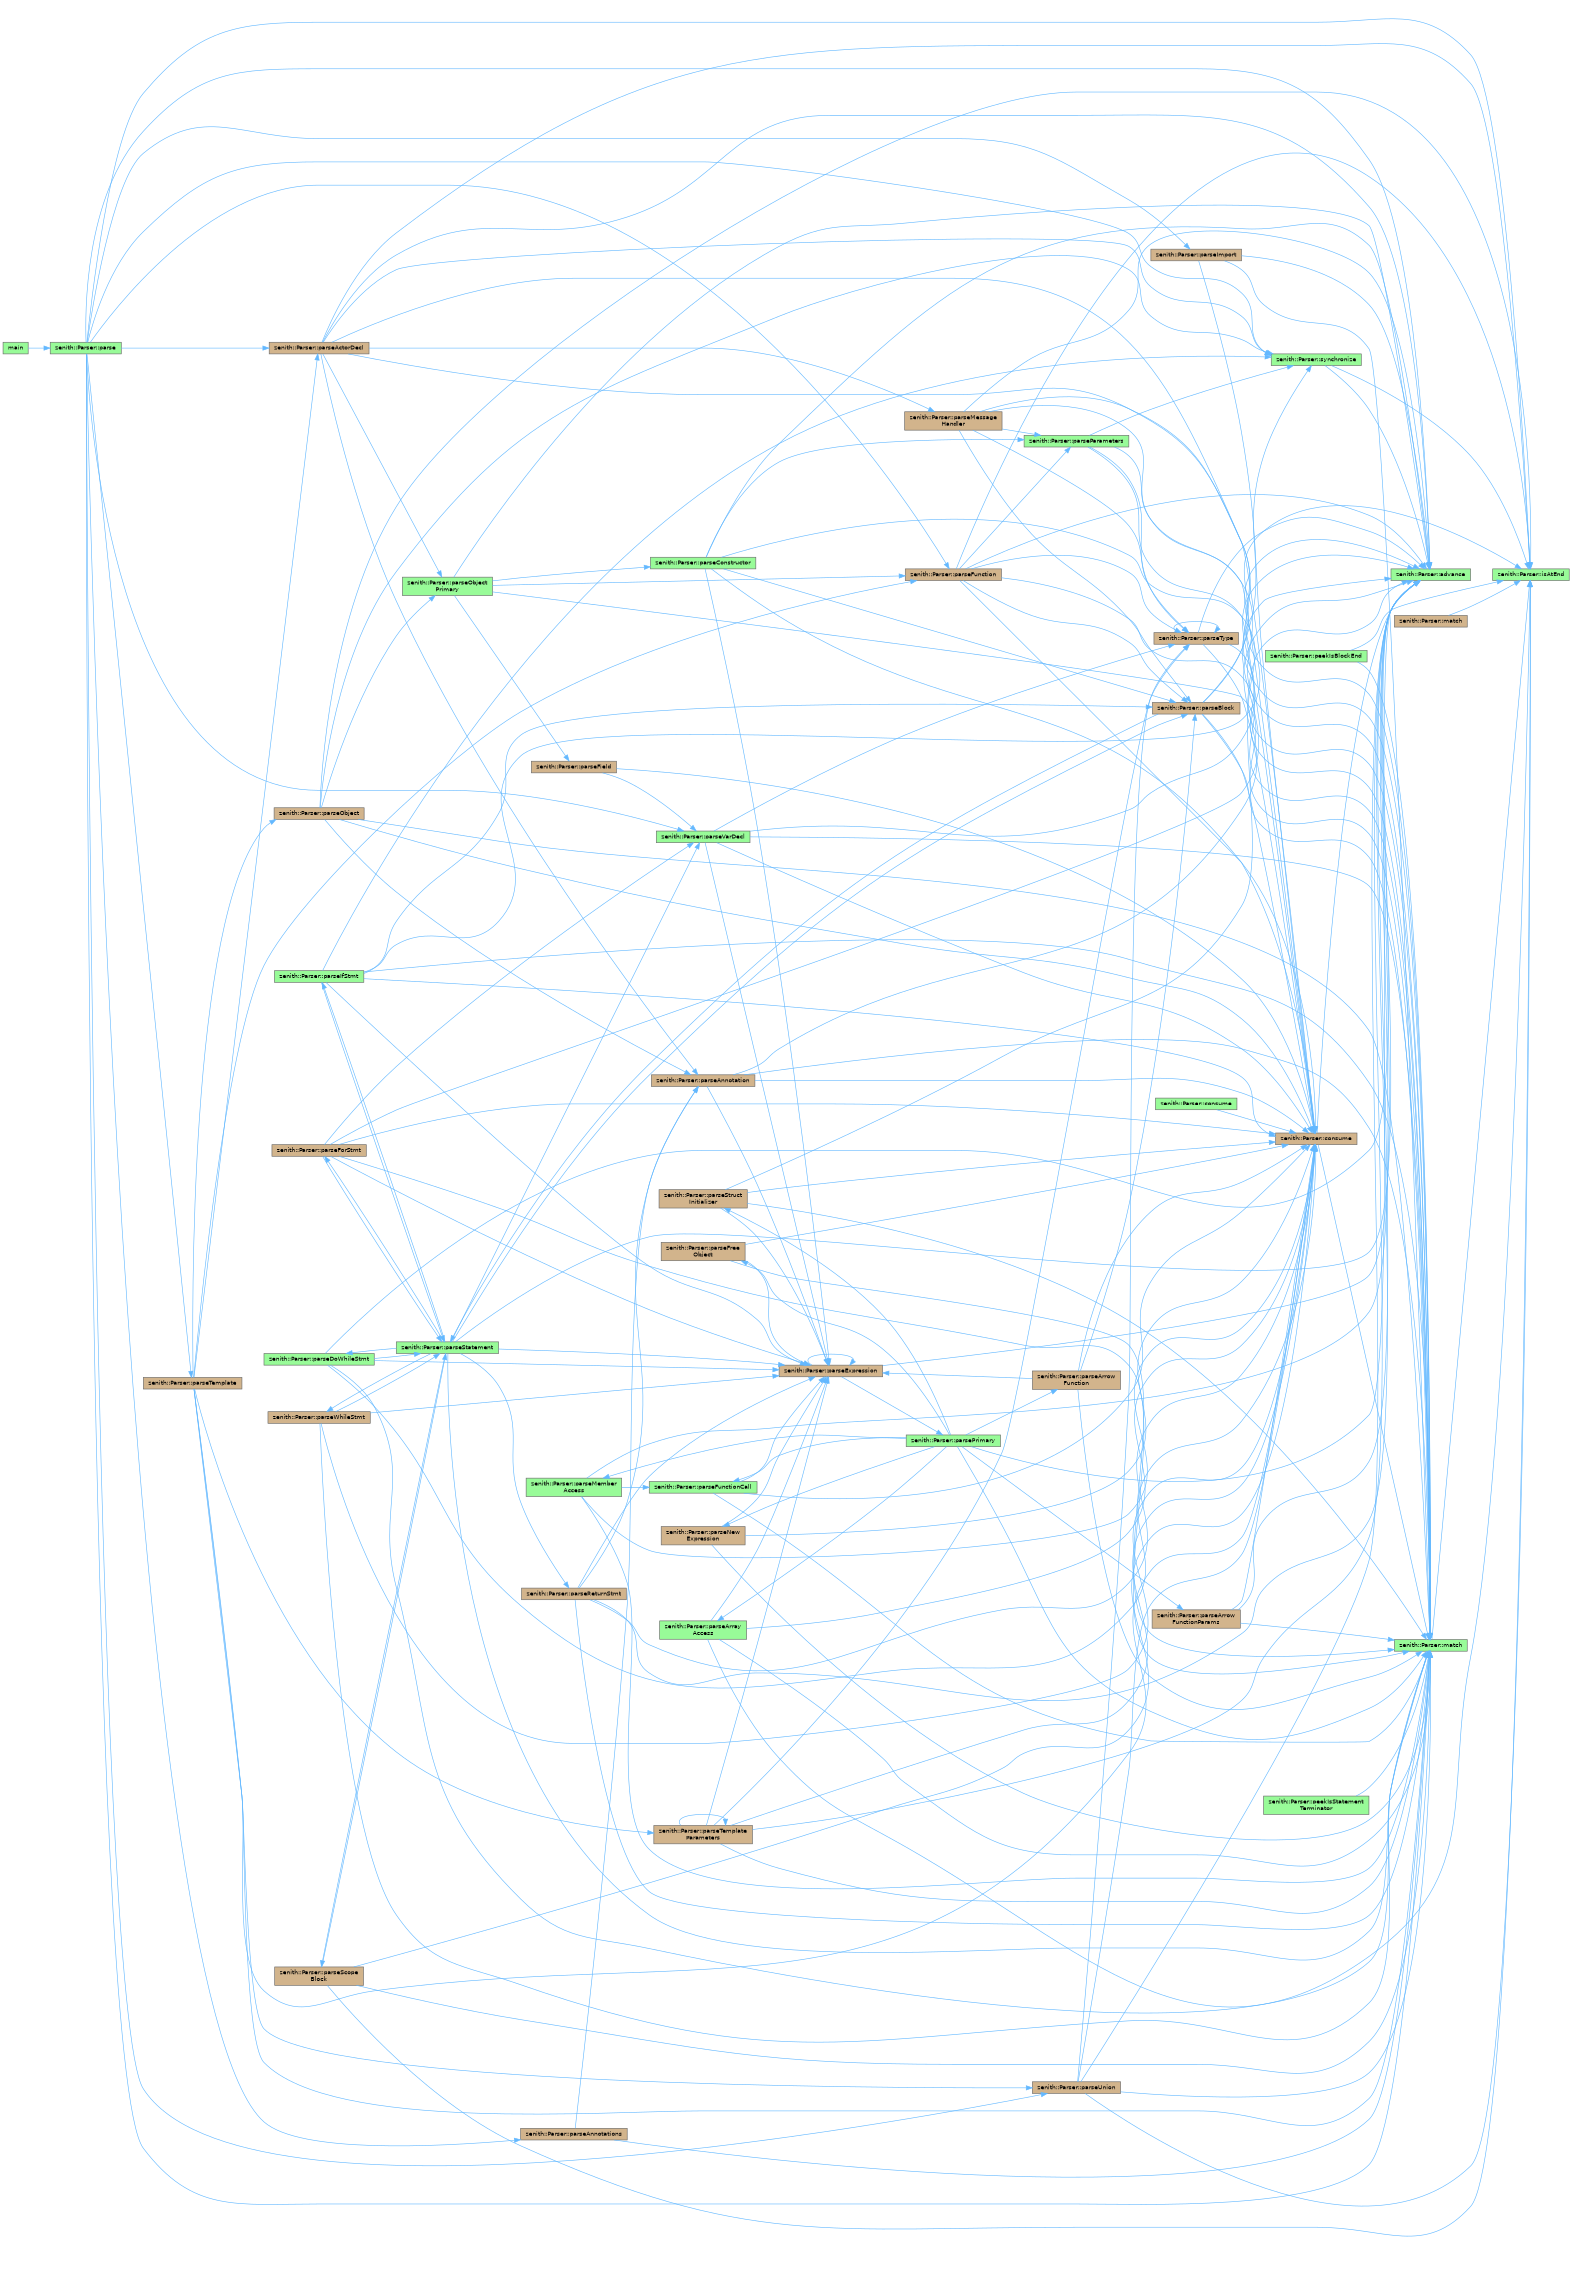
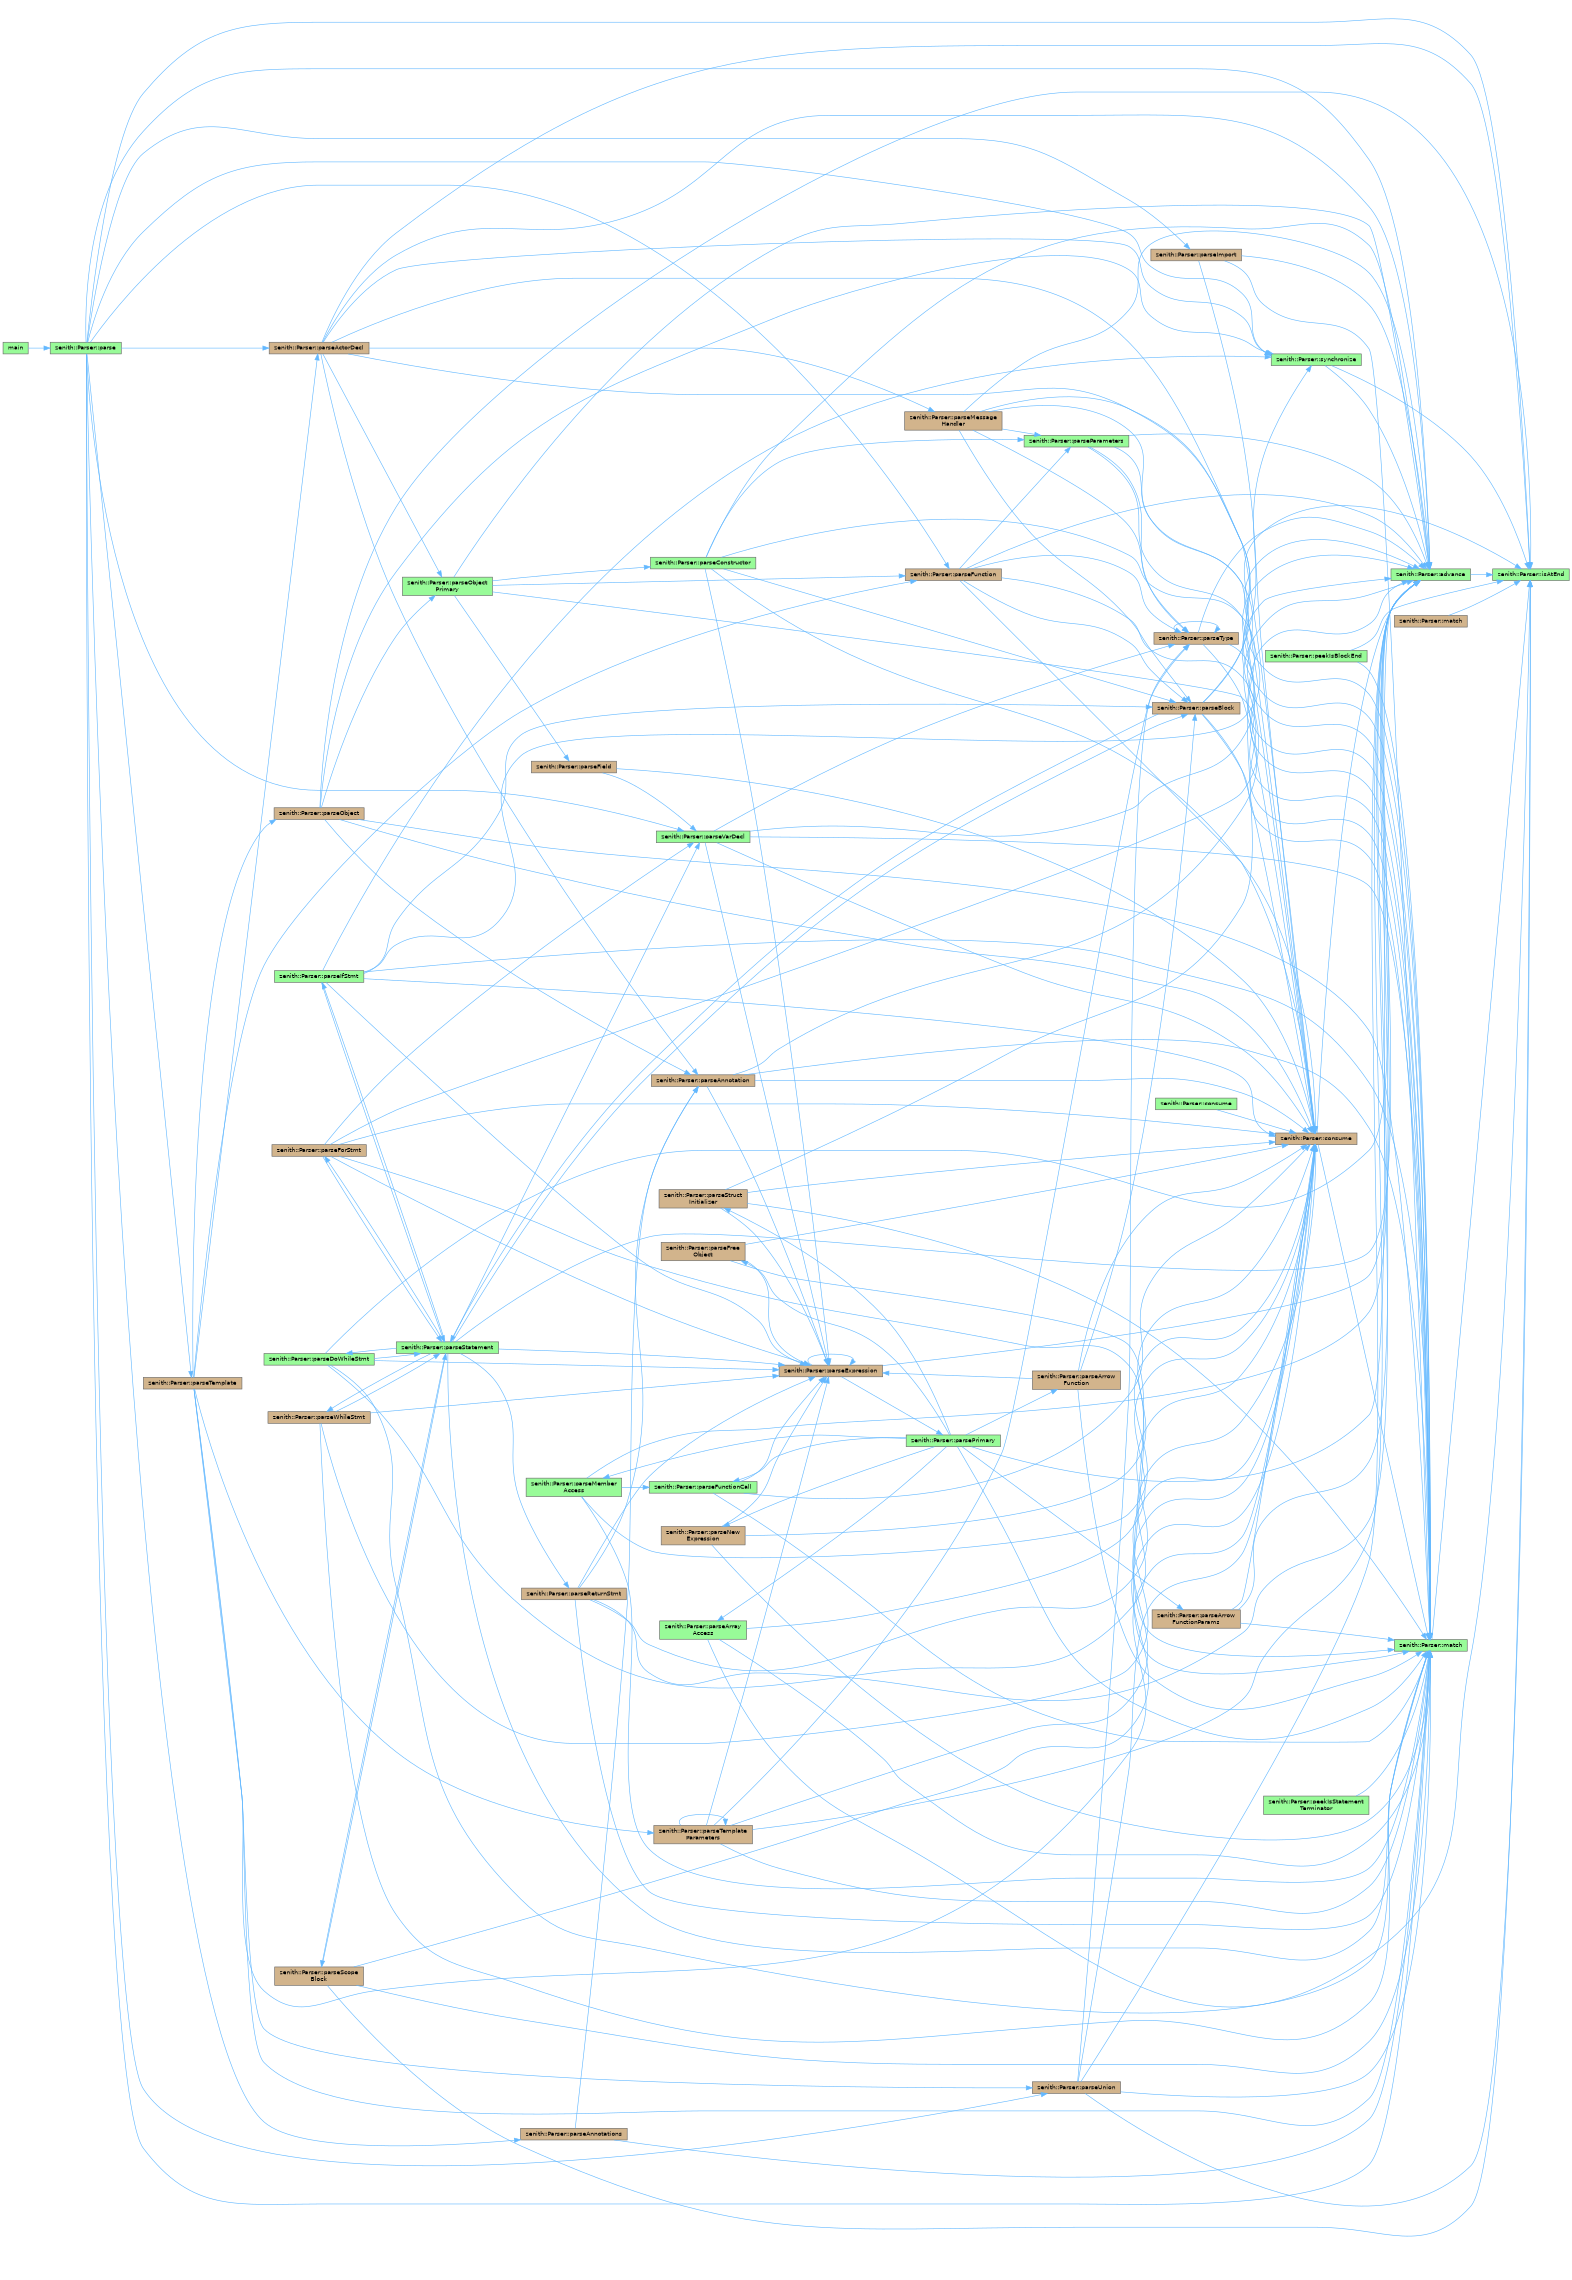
edge "zenith::Parser::parseFunction" -> "zenith::Parser::isAtEnd": now "zenith::Parser::advance" -> "zenith::Parser::isAtEnd"
edge "zenith::Parser::parseParameters" -> "zenith::Parser::synchronize": now "zenith::Parser::parseParameters" -> "zenith::Parser::advance"
edge "zenith::Parser::parseArray Access" -> "zenith::Parser::parseExpression": removed
